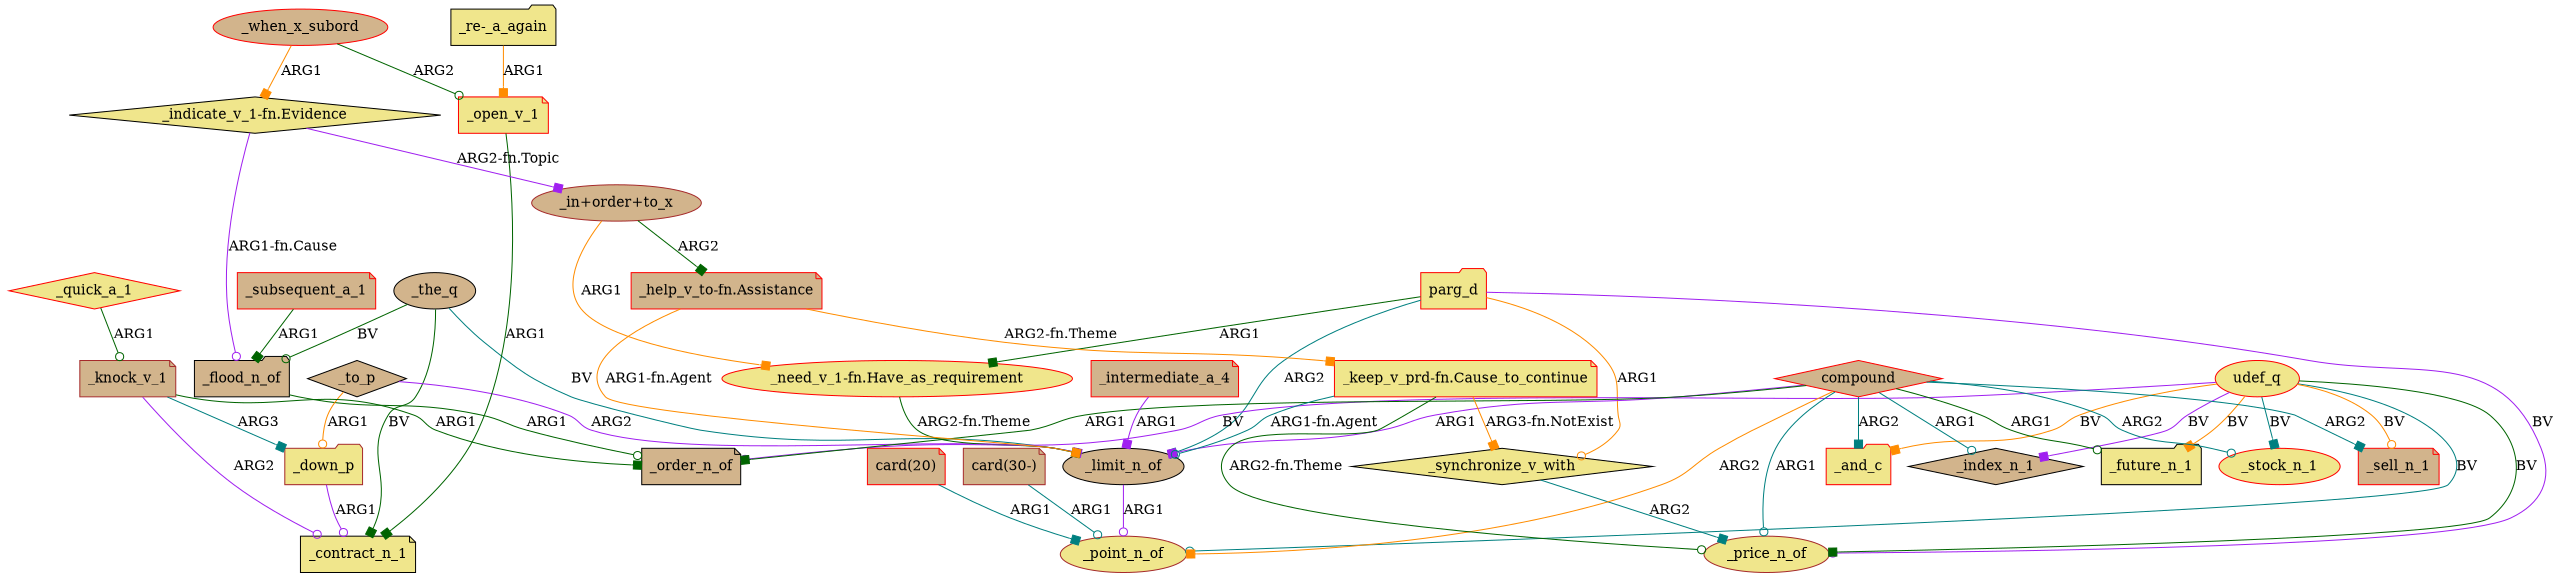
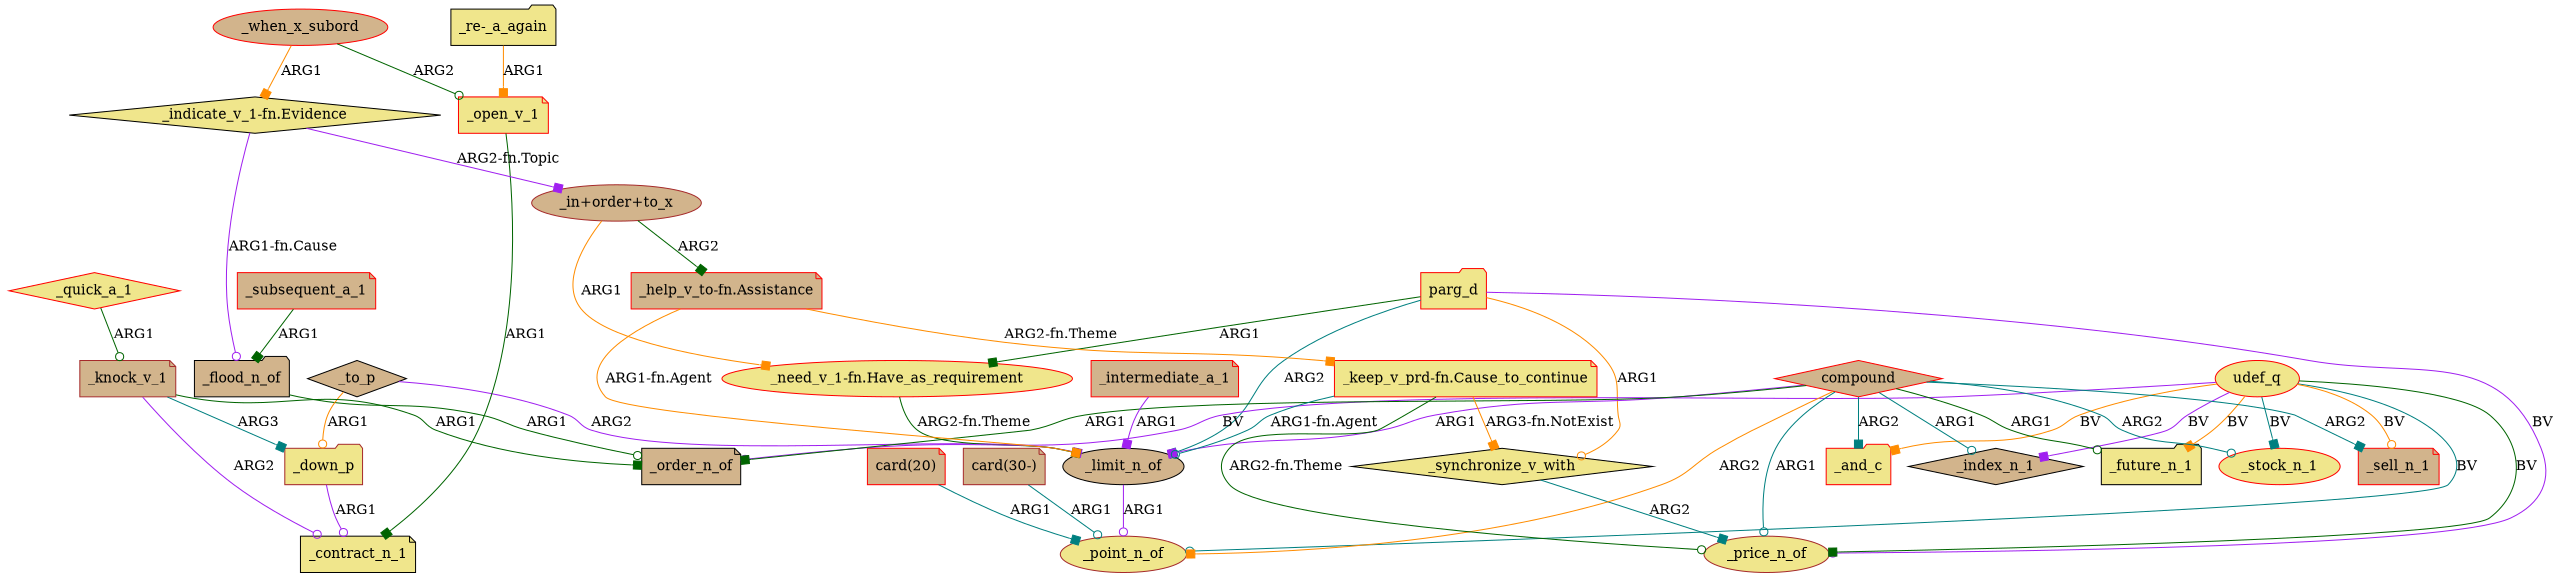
node "_the_q": removed
node "_intermediate_a_4": label "_intermediate_a_4" -> "_intermediate_a_1"
